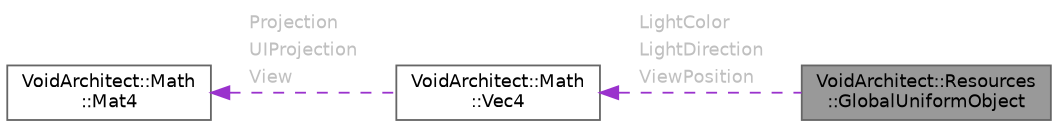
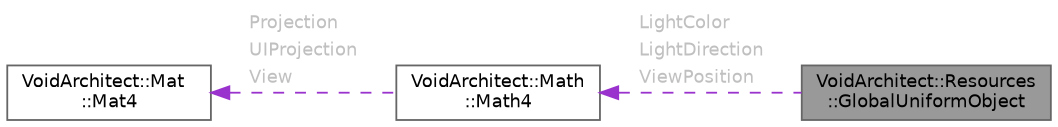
node "VoidArchitect::Math ::Mat4": label "VoidArchitect::Math ::Mat4" -> "VoidArchitect::Mat ::Mat4"
node "VoidArchitect::Math ::Vec4": label "VoidArchitect::Math ::Vec4" -> "VoidArchitect::Math ::Math4"
